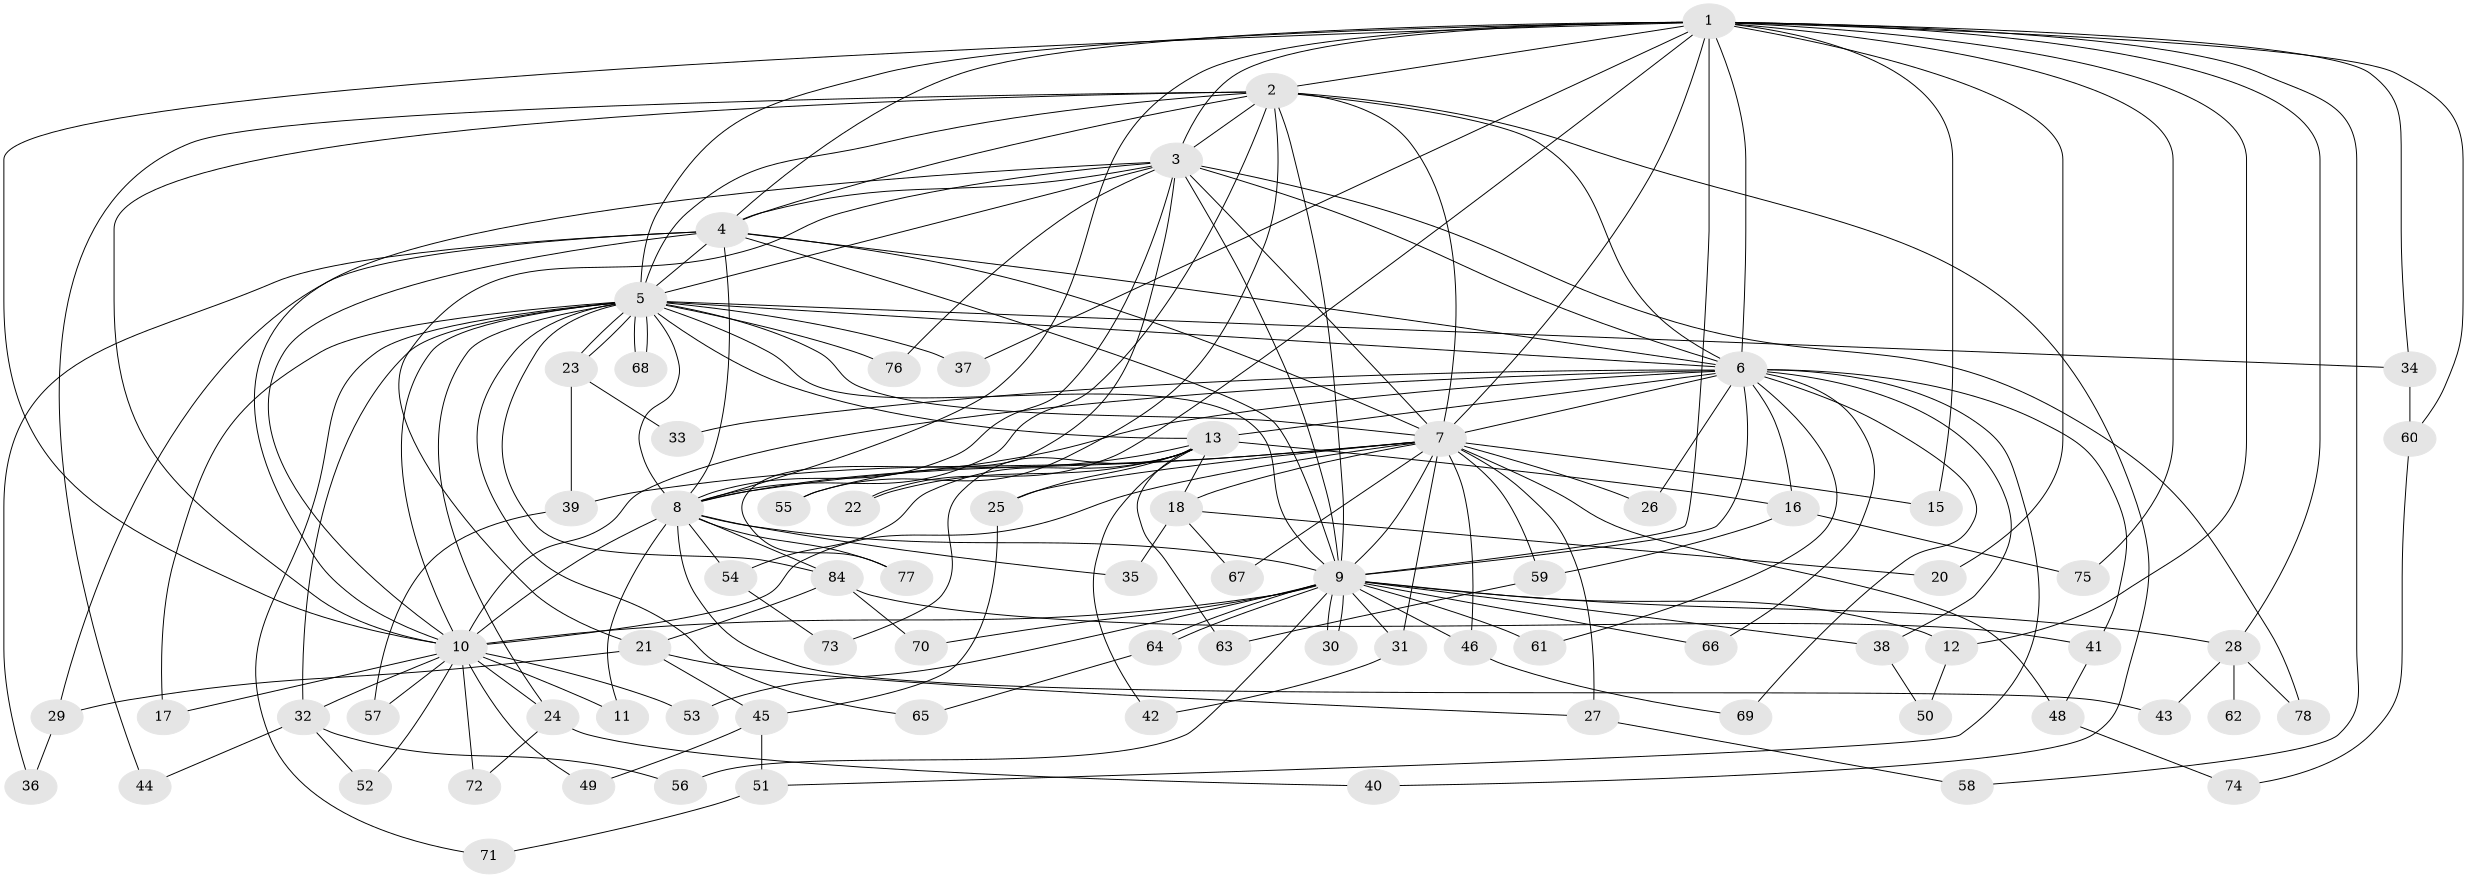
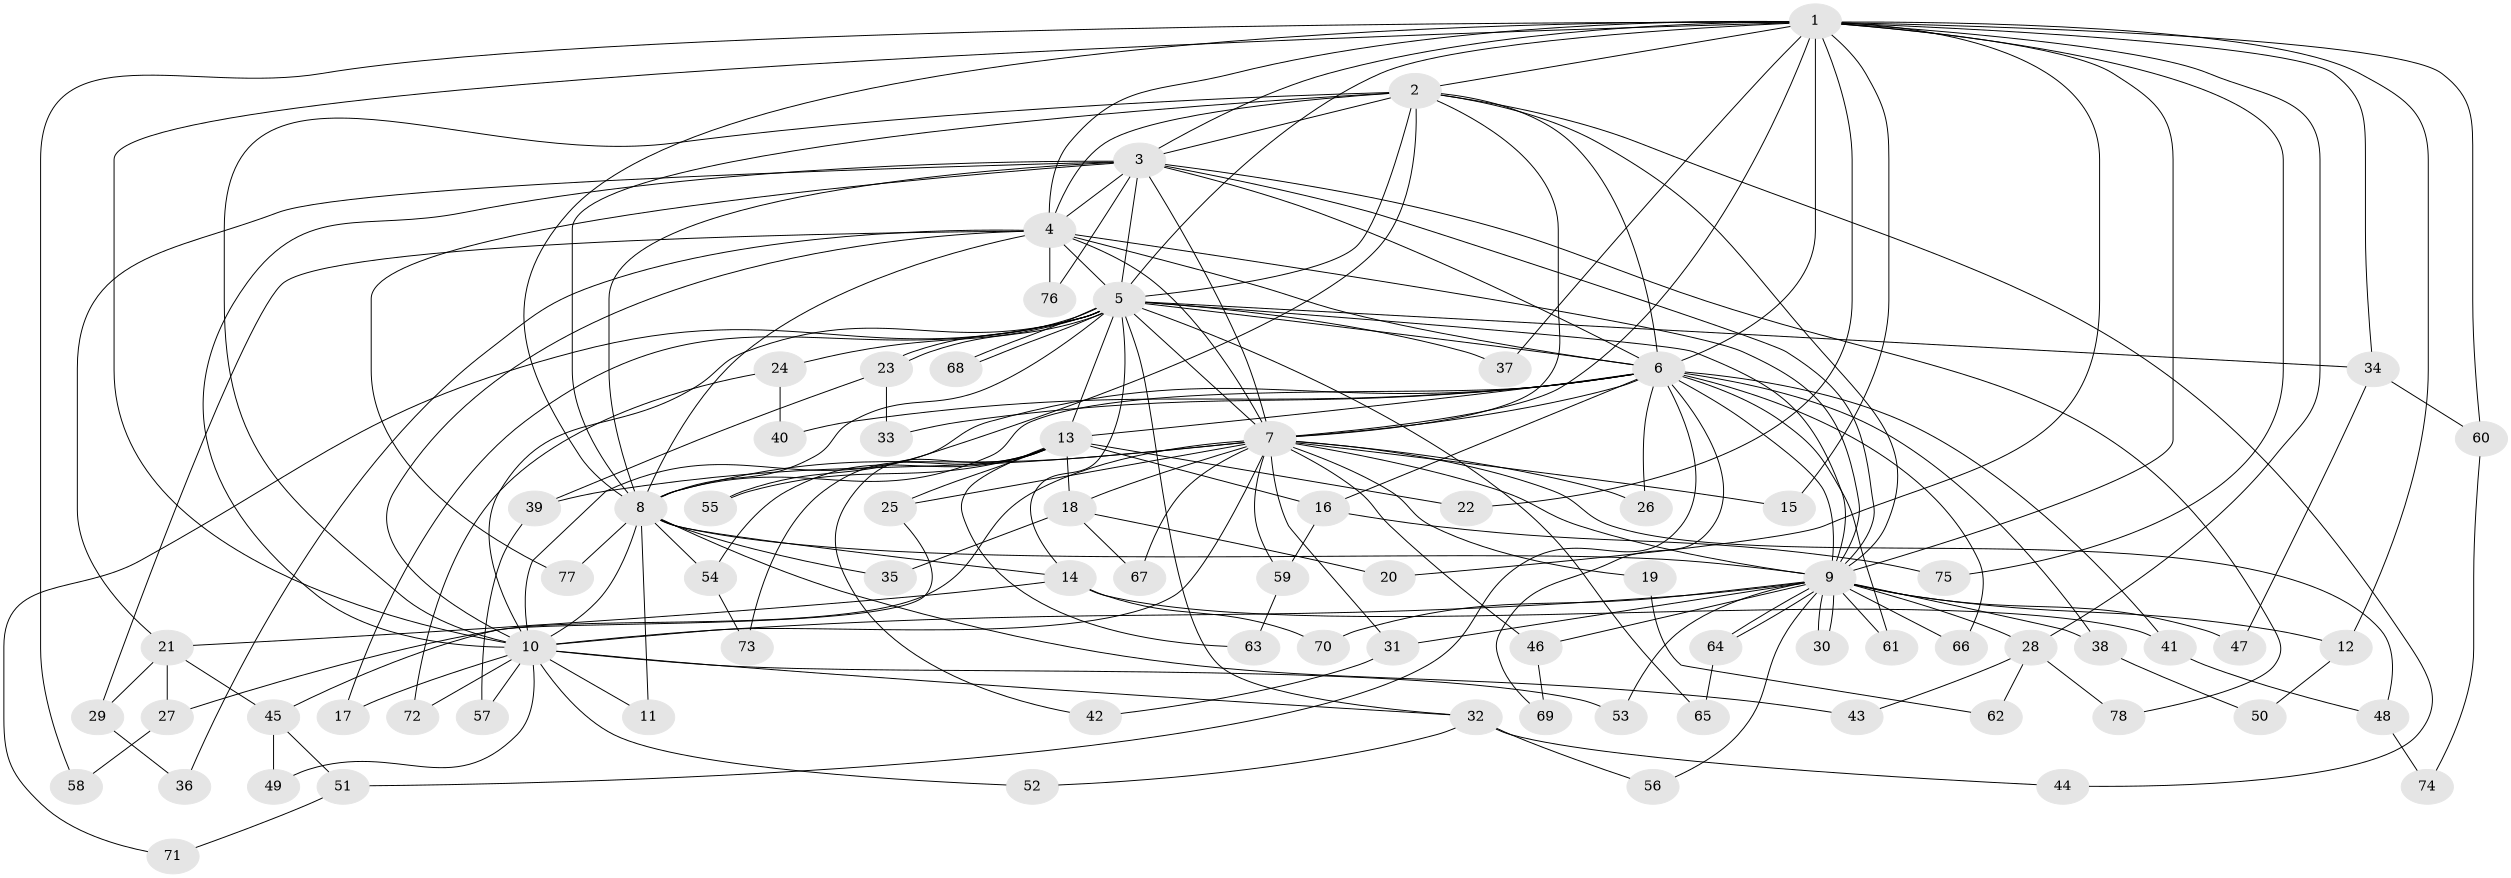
edge "5" -- "76": now "4" -- "76"
edge "2" -- "40": now "6" -- "40"
node "84": label "84" -> "14"
node "19": added
node "47": added
edge "10" -- "24": removed
